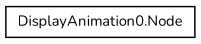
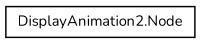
node "DisplayAnimation0.Node": label "DisplayAnimation0.Node" -> "DisplayAnimation2.Node"
